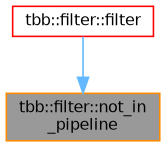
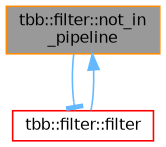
edge "tbb::filter::not_in _pipeline" -> "tbb::filter::filter": added
